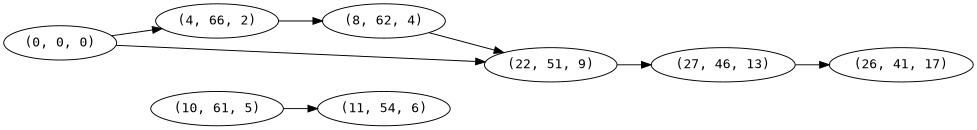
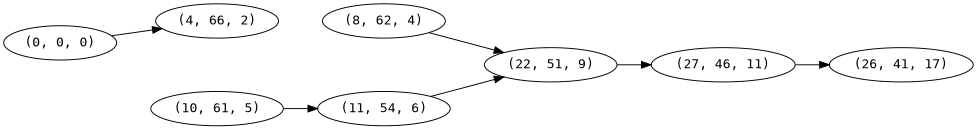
edge "(4, 66, 2)" -> "(8, 62, 4)": removed
edge "(0, 0, 0)" -> "(22, 51, 9)": now "(11, 54, 6)" -> "(22, 51, 9)"
node "(27, 46, 13)": label "(27, 46, 13)" -> "(27, 46, 11)"
